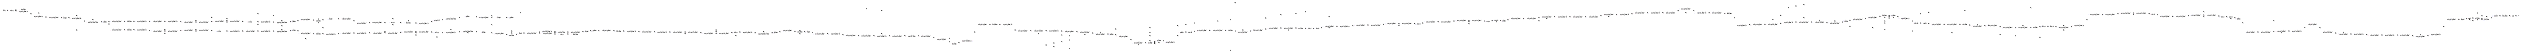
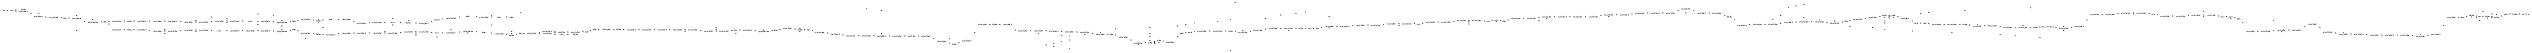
node "cmp eax , address": added
